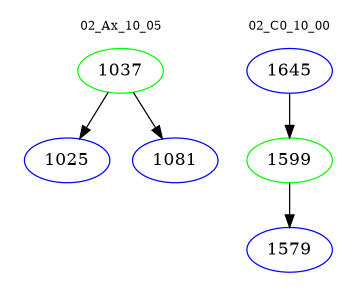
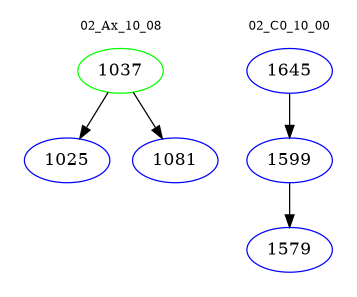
cluster "02_Ax_10_05": label "02_Ax_10_05" -> "02_Ax_10_08"
node "1599": color green -> blue
